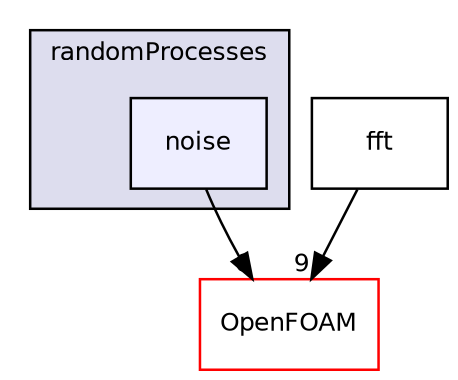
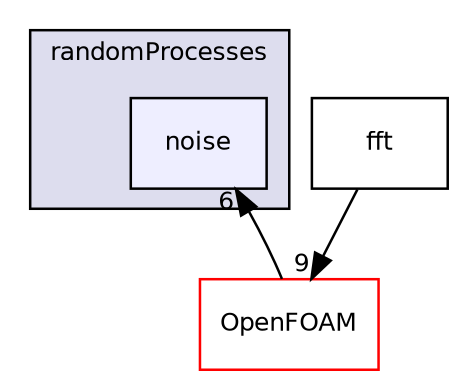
edge "noise" -> "OpenFOAM": reversed
